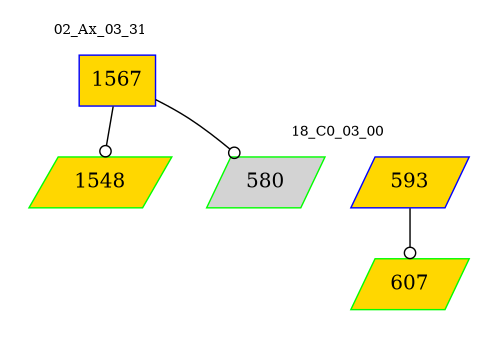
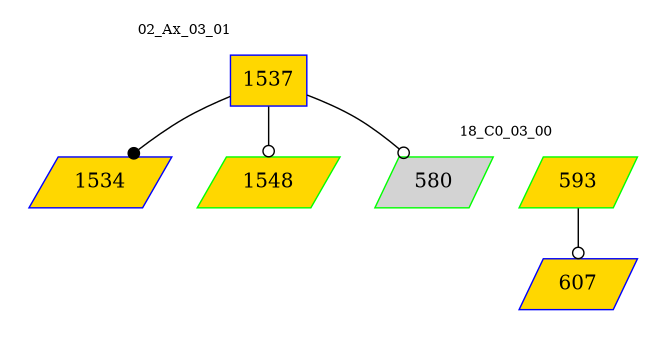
cluster "02_Ax_03_31": label "02_Ax_03_31" -> "02_Ax_03_01"
node "1567": label "1567" -> "1537"
node "1534": added
node "593": color blue -> green
node "607": color green -> blue
